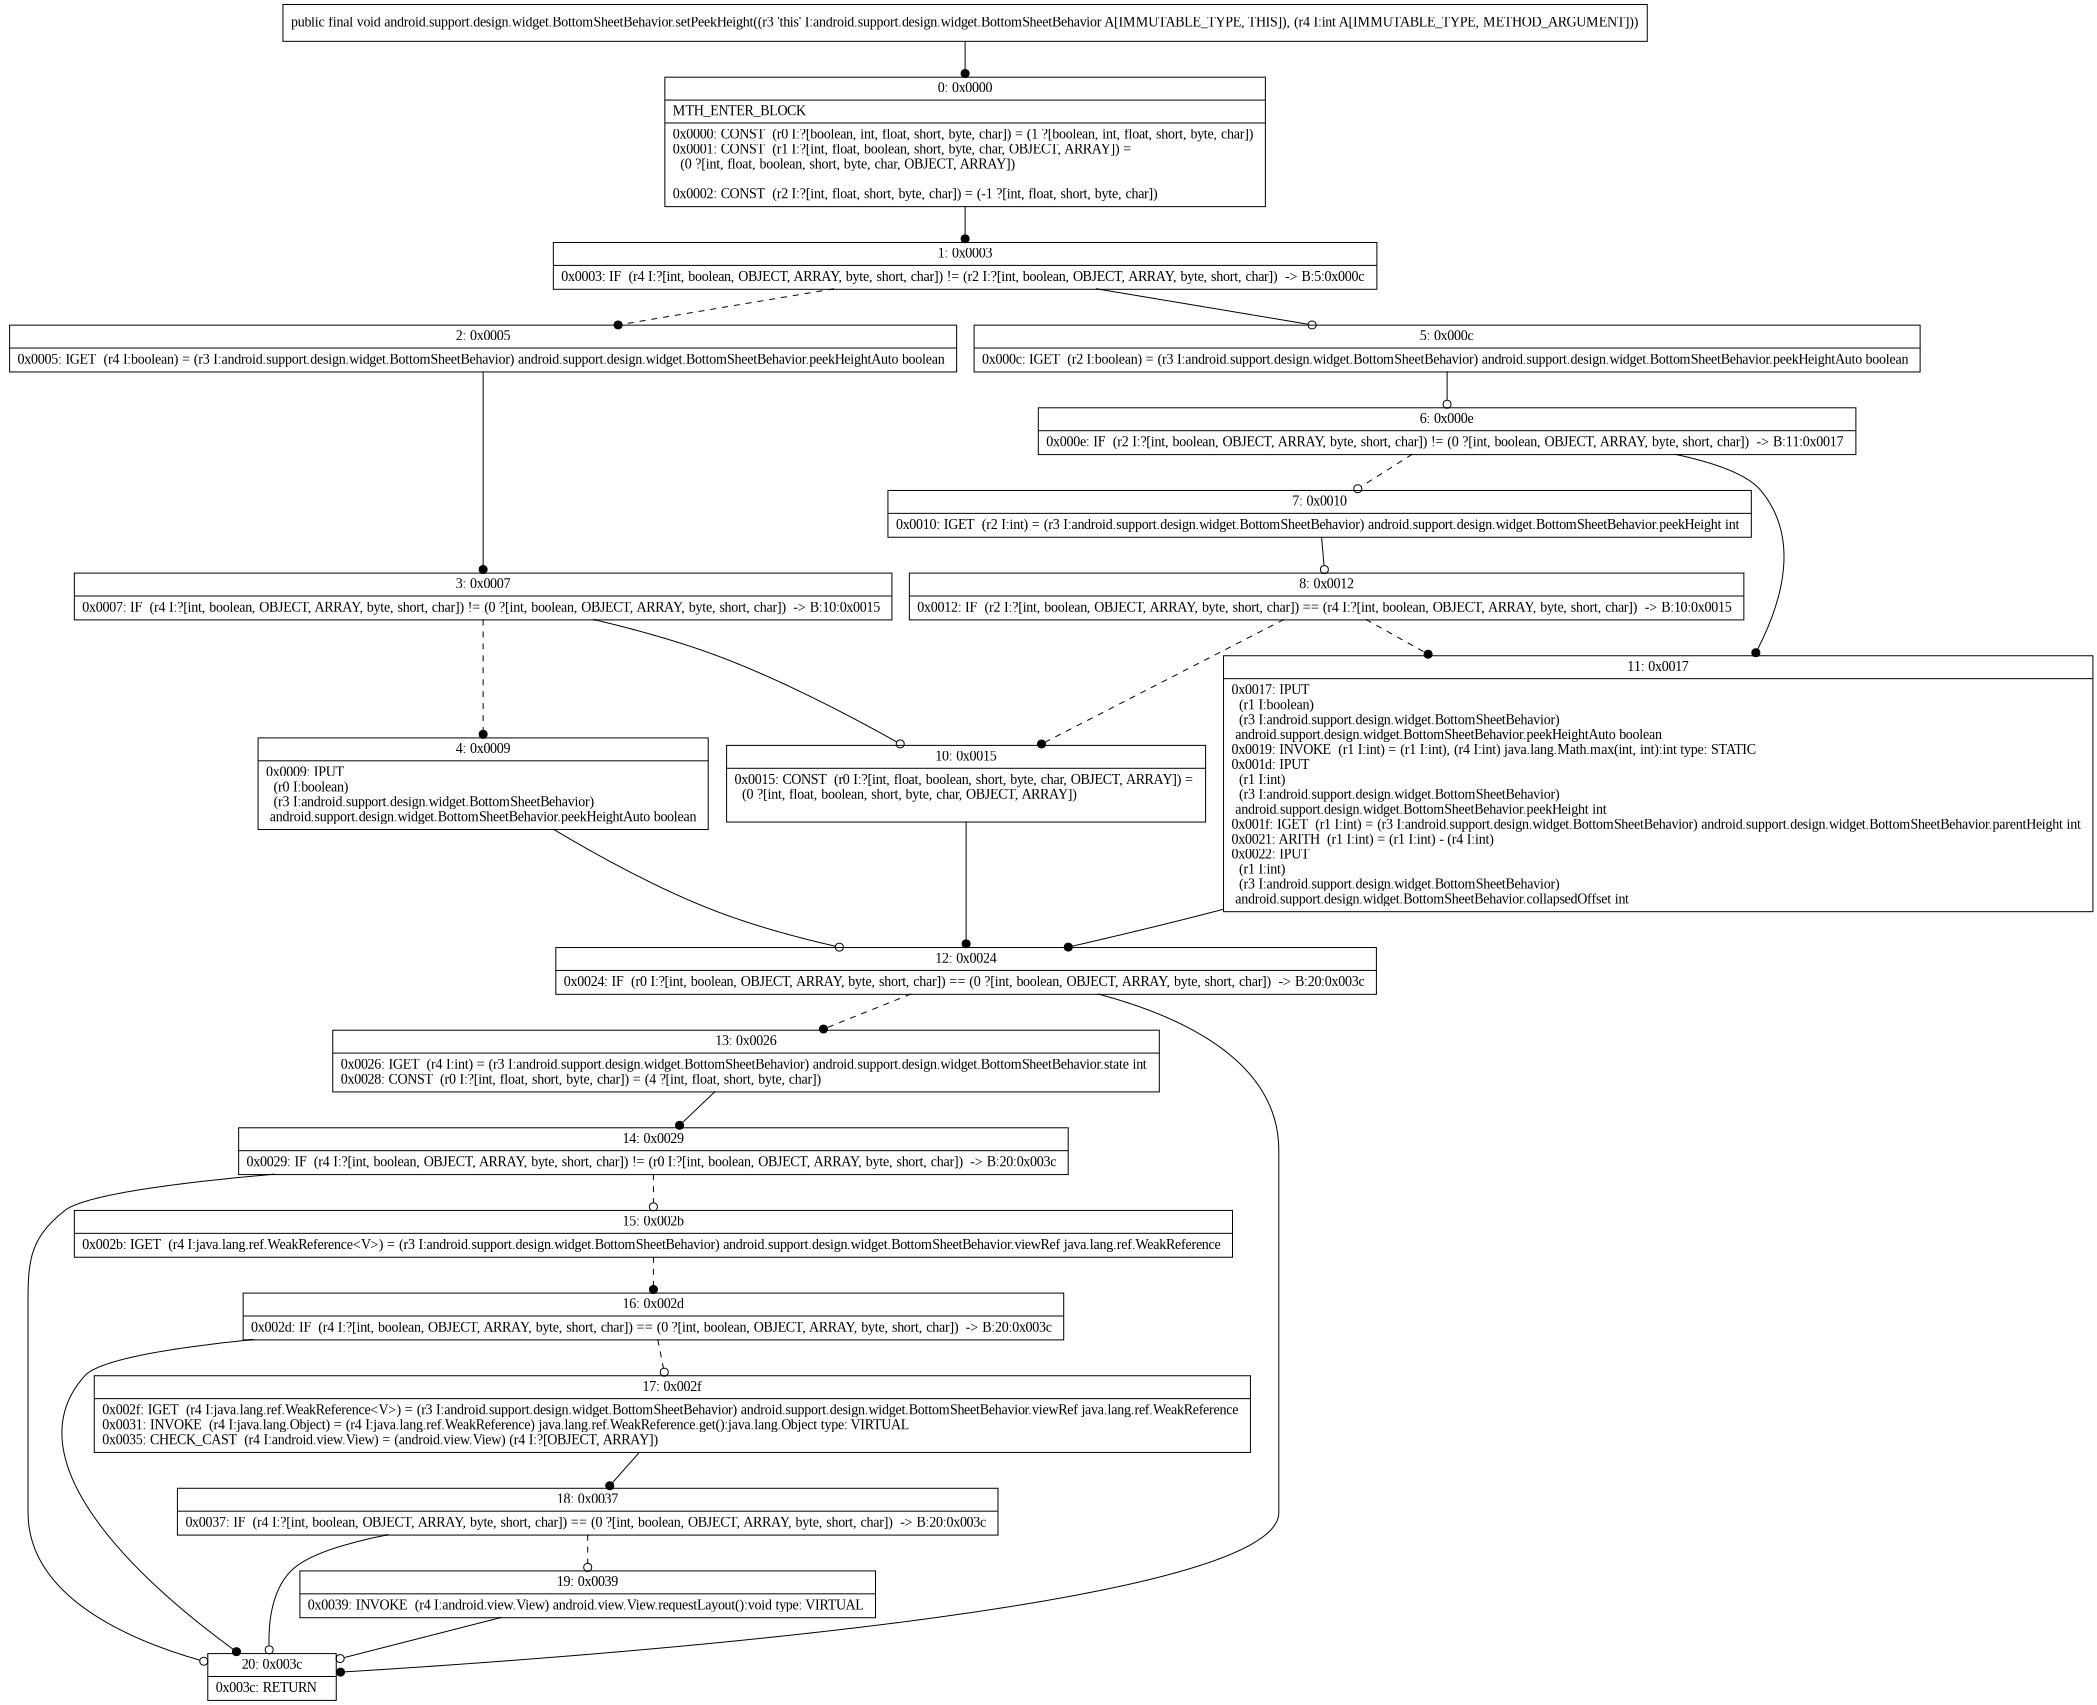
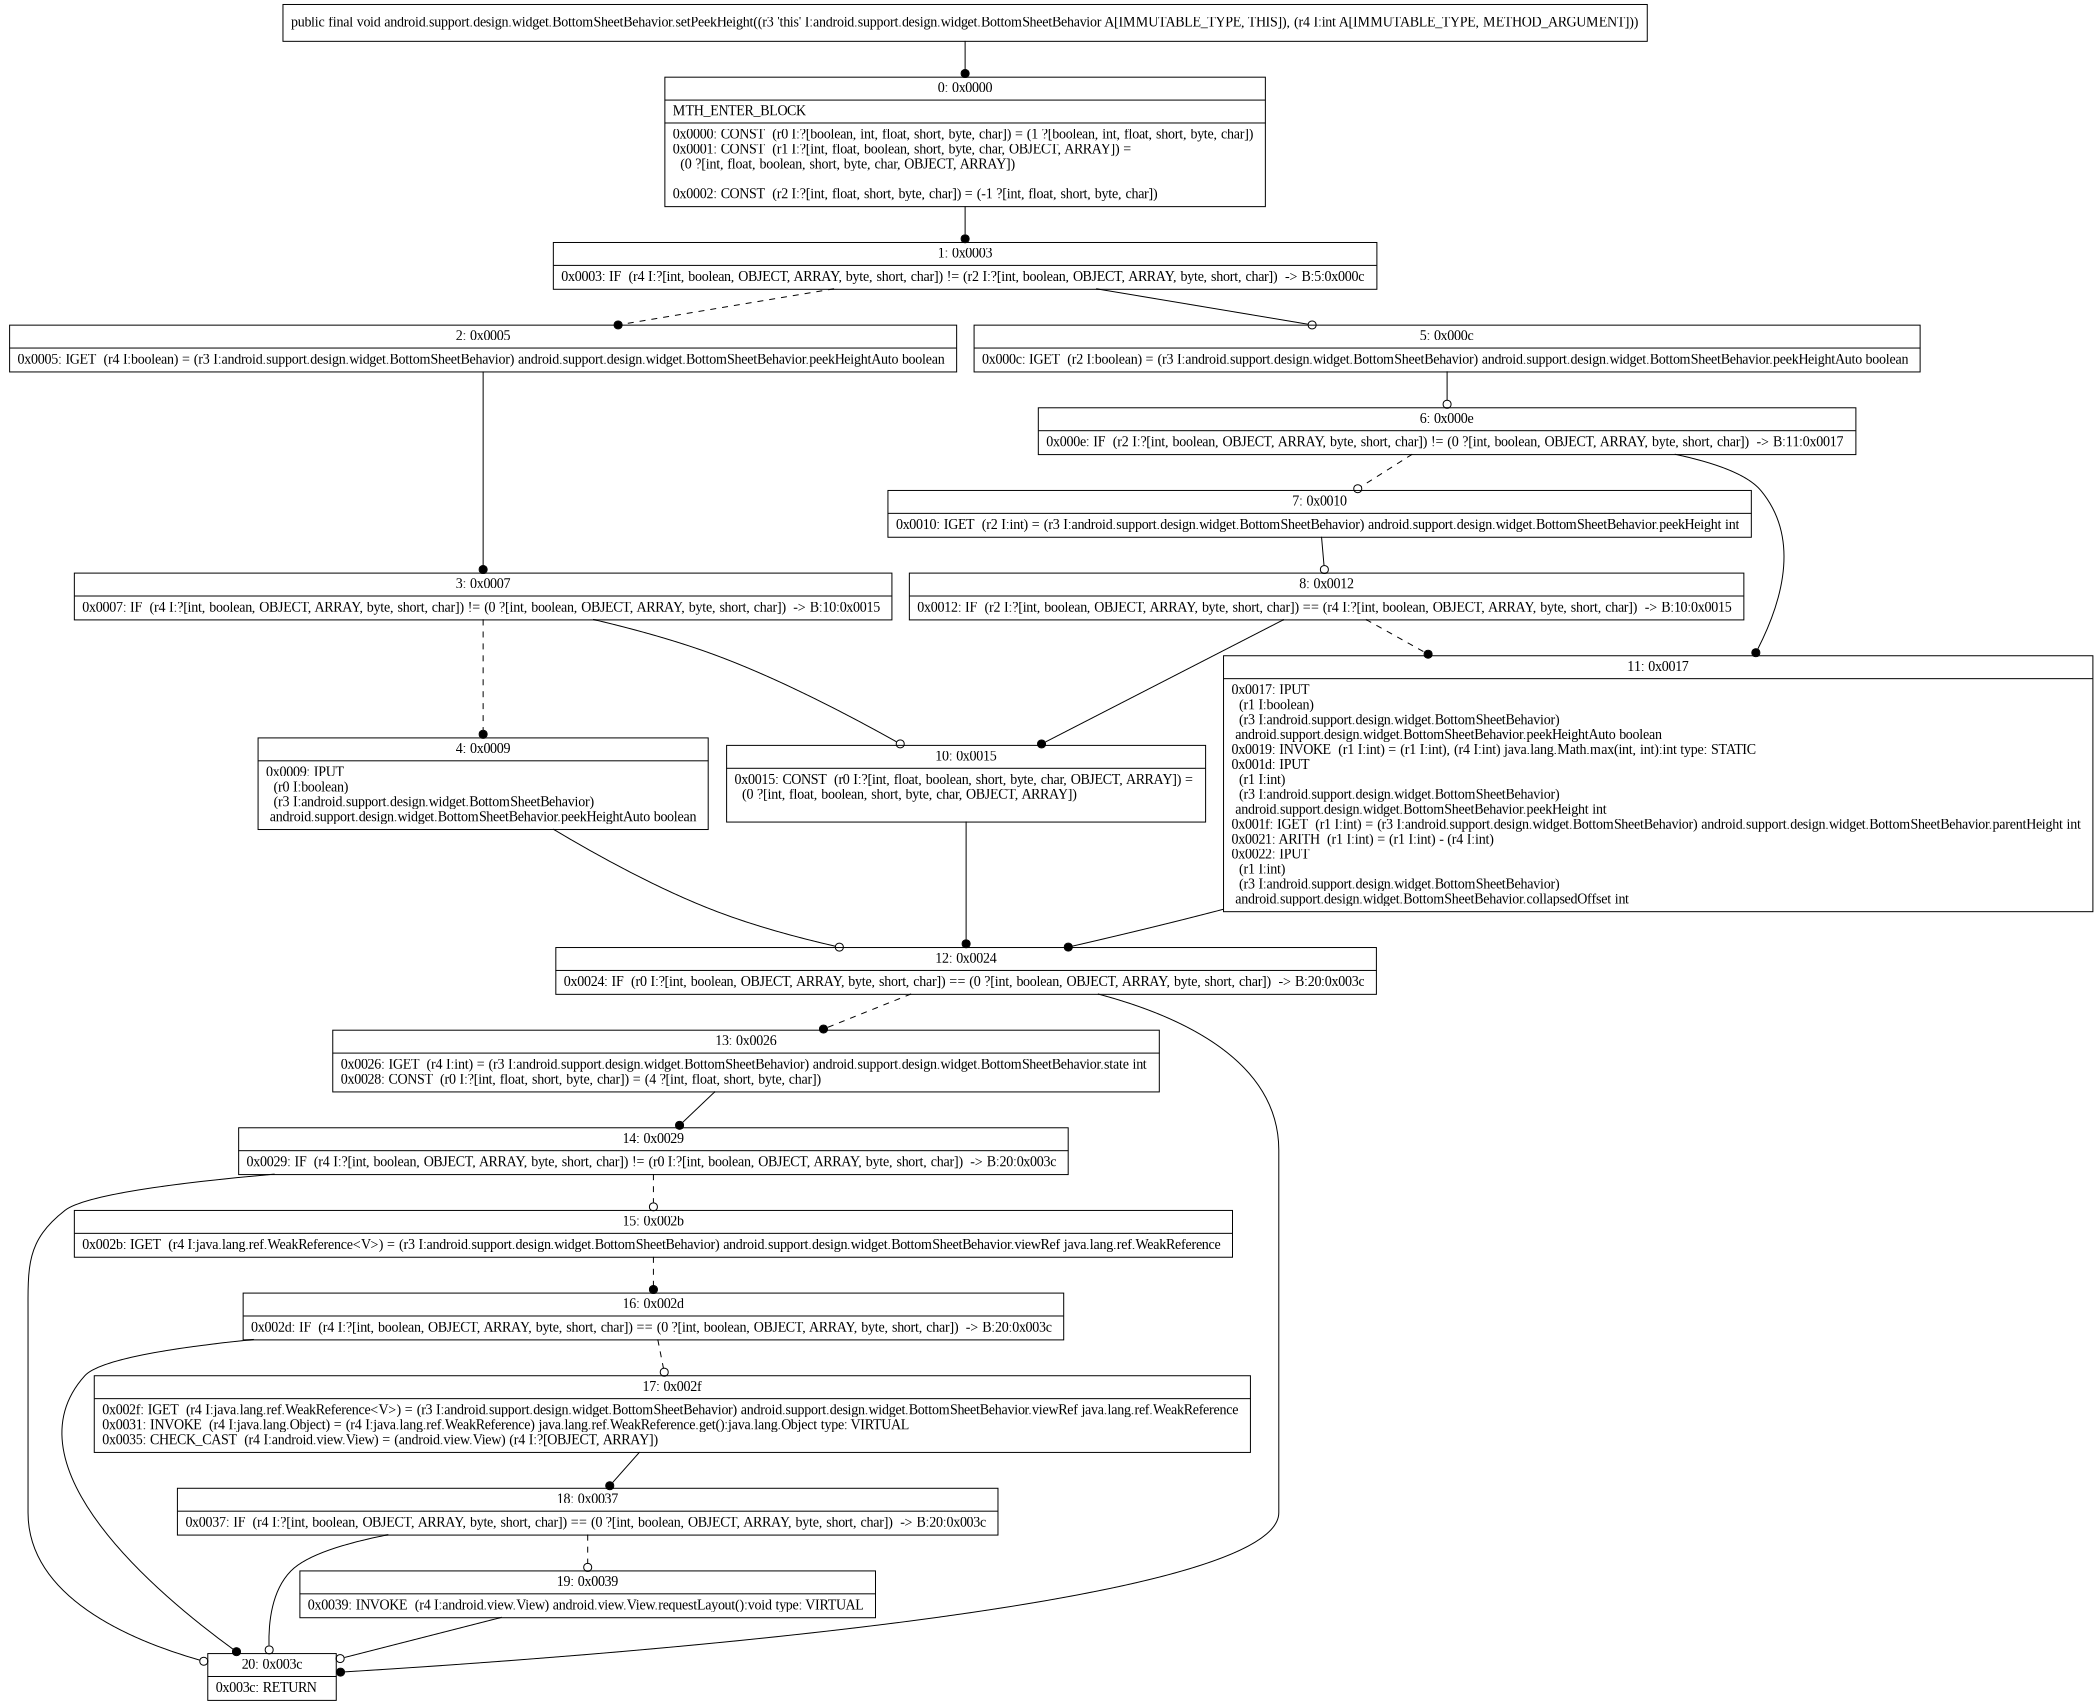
edge "8: 0x0012" -> "10: 0x0015": style dashed -> solid
